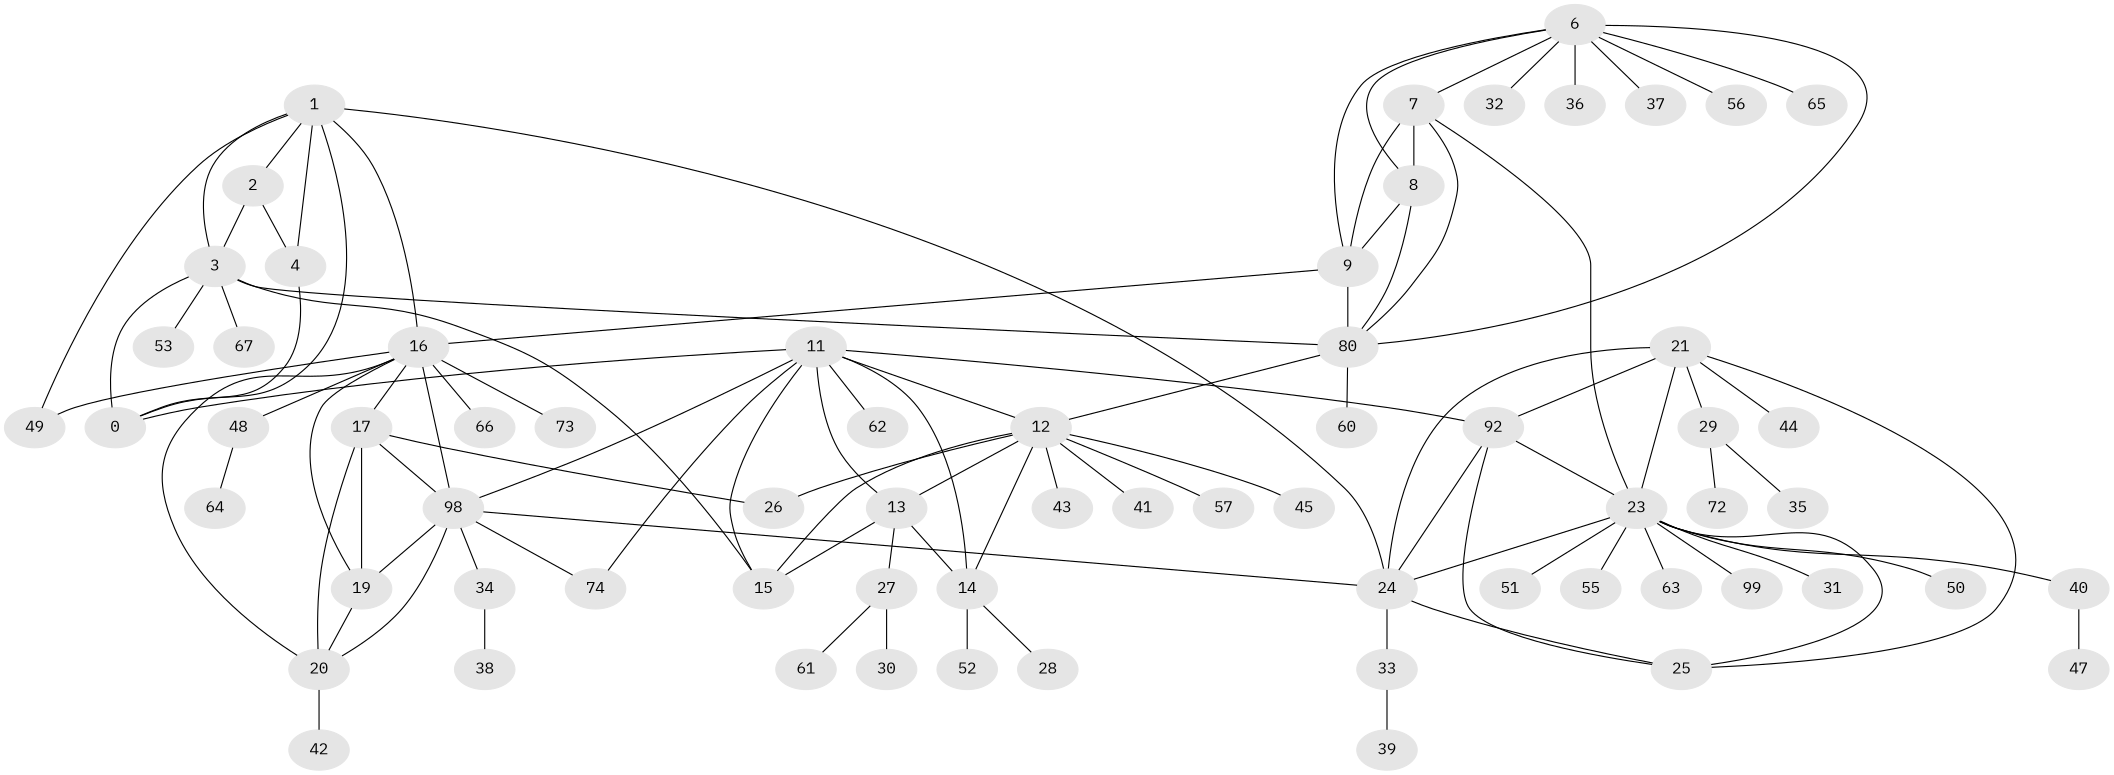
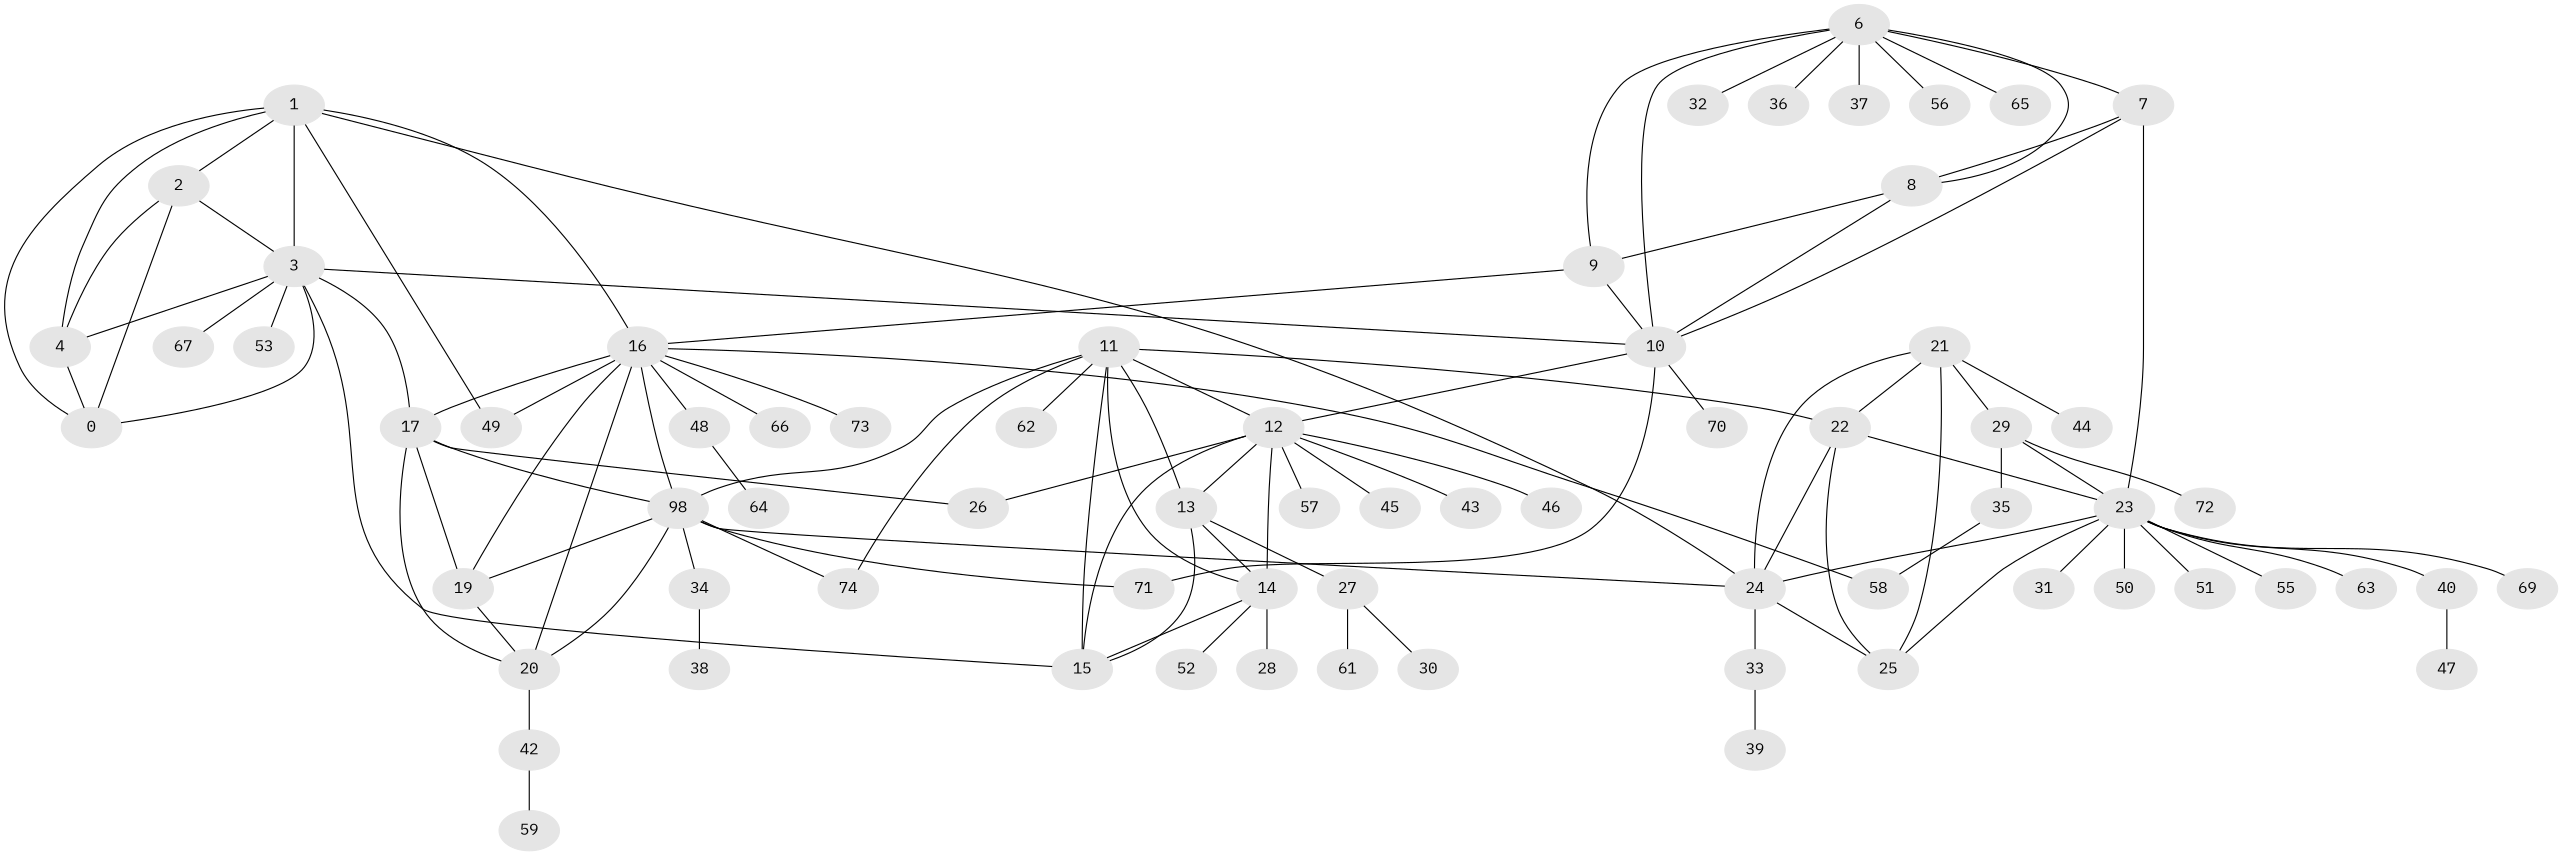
edge "7" -- "9": removed
edge "3" -- "4": added
edge "3" -- "17": added
node "80": label "80" -> "10"
edge "11" -- "0": now "2" -- "0"
node "60": label "60" -> "70"
node "92": label "92" -> "22"
edge "21" -- "23": now "29" -- "23"
node "41": label "41" -> "46"
node "71": added
node "99": label "99" -> "69"
node "58": added
edge "14" -- "15": added
node "59": added
